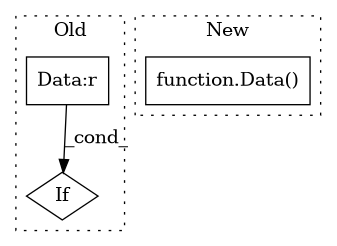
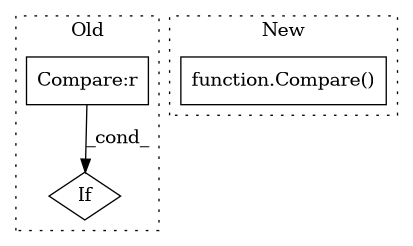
node "Data:r": label "Data:r" -> "Compare:r"
node "function.Data()": label "function.Data()" -> "function.Compare()"
